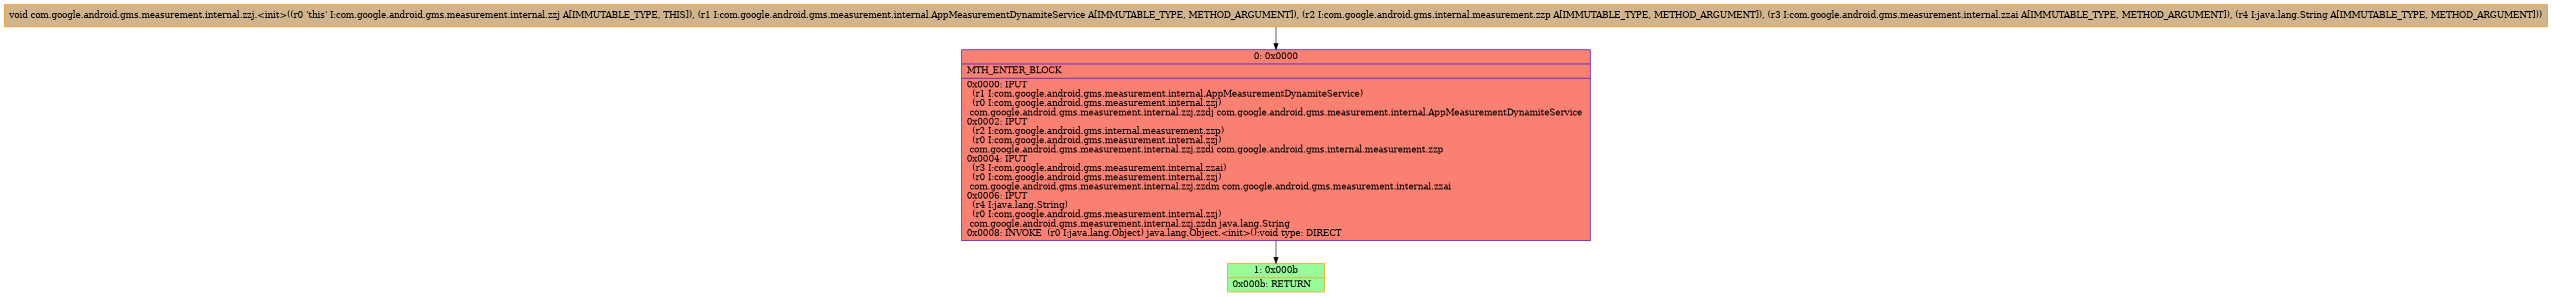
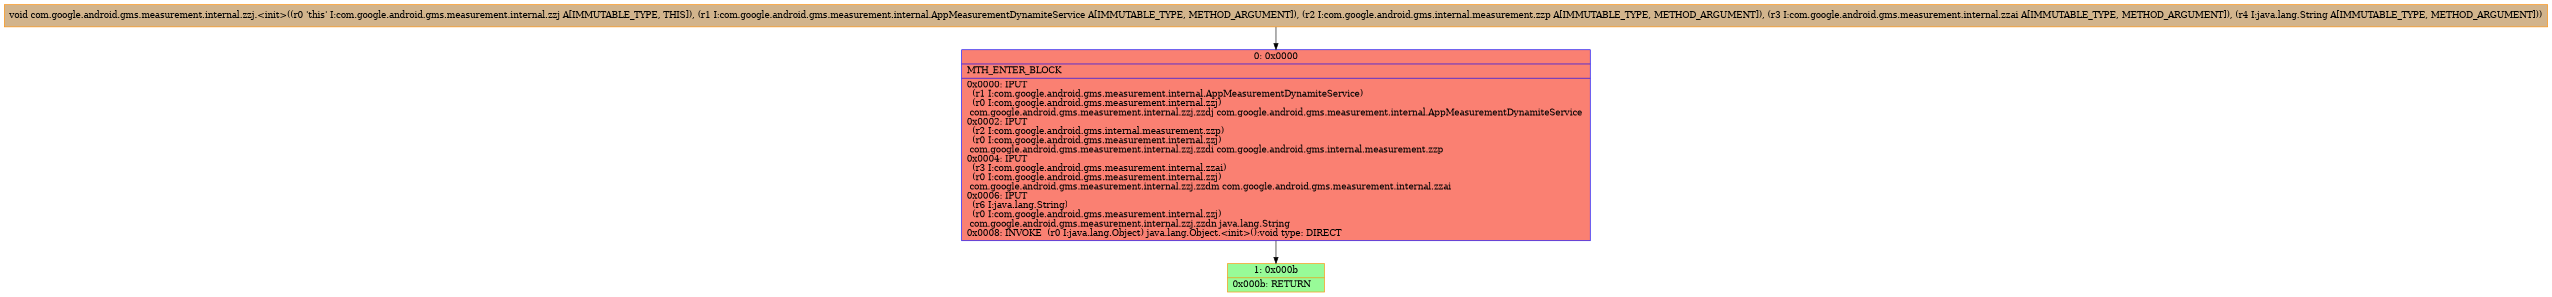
node "0: 0x0000": text "(r4 I:java.lang.String)" -> "(r6 I:java.lang.String)"
